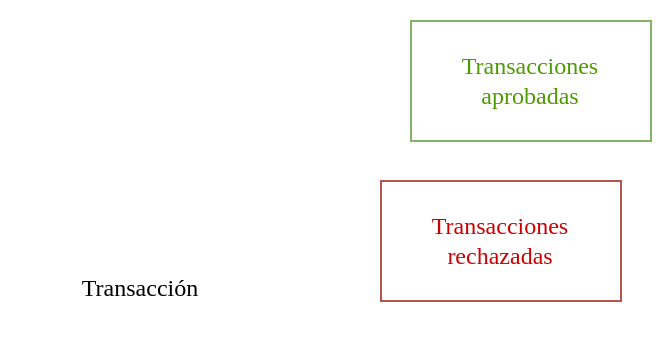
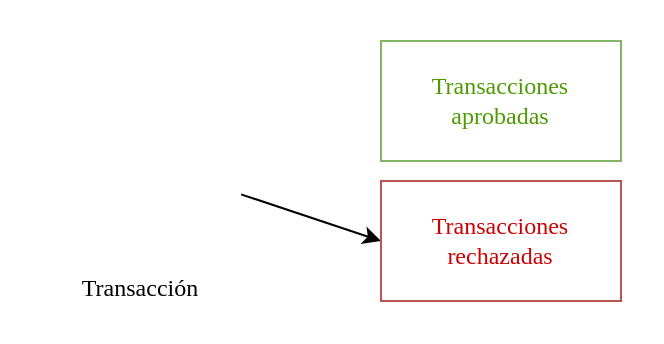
node "Transacciones aprobadas": moved (531, 81) -> (501, 101)
edge "Transacción" -> "Transacciones rechazadas": added
